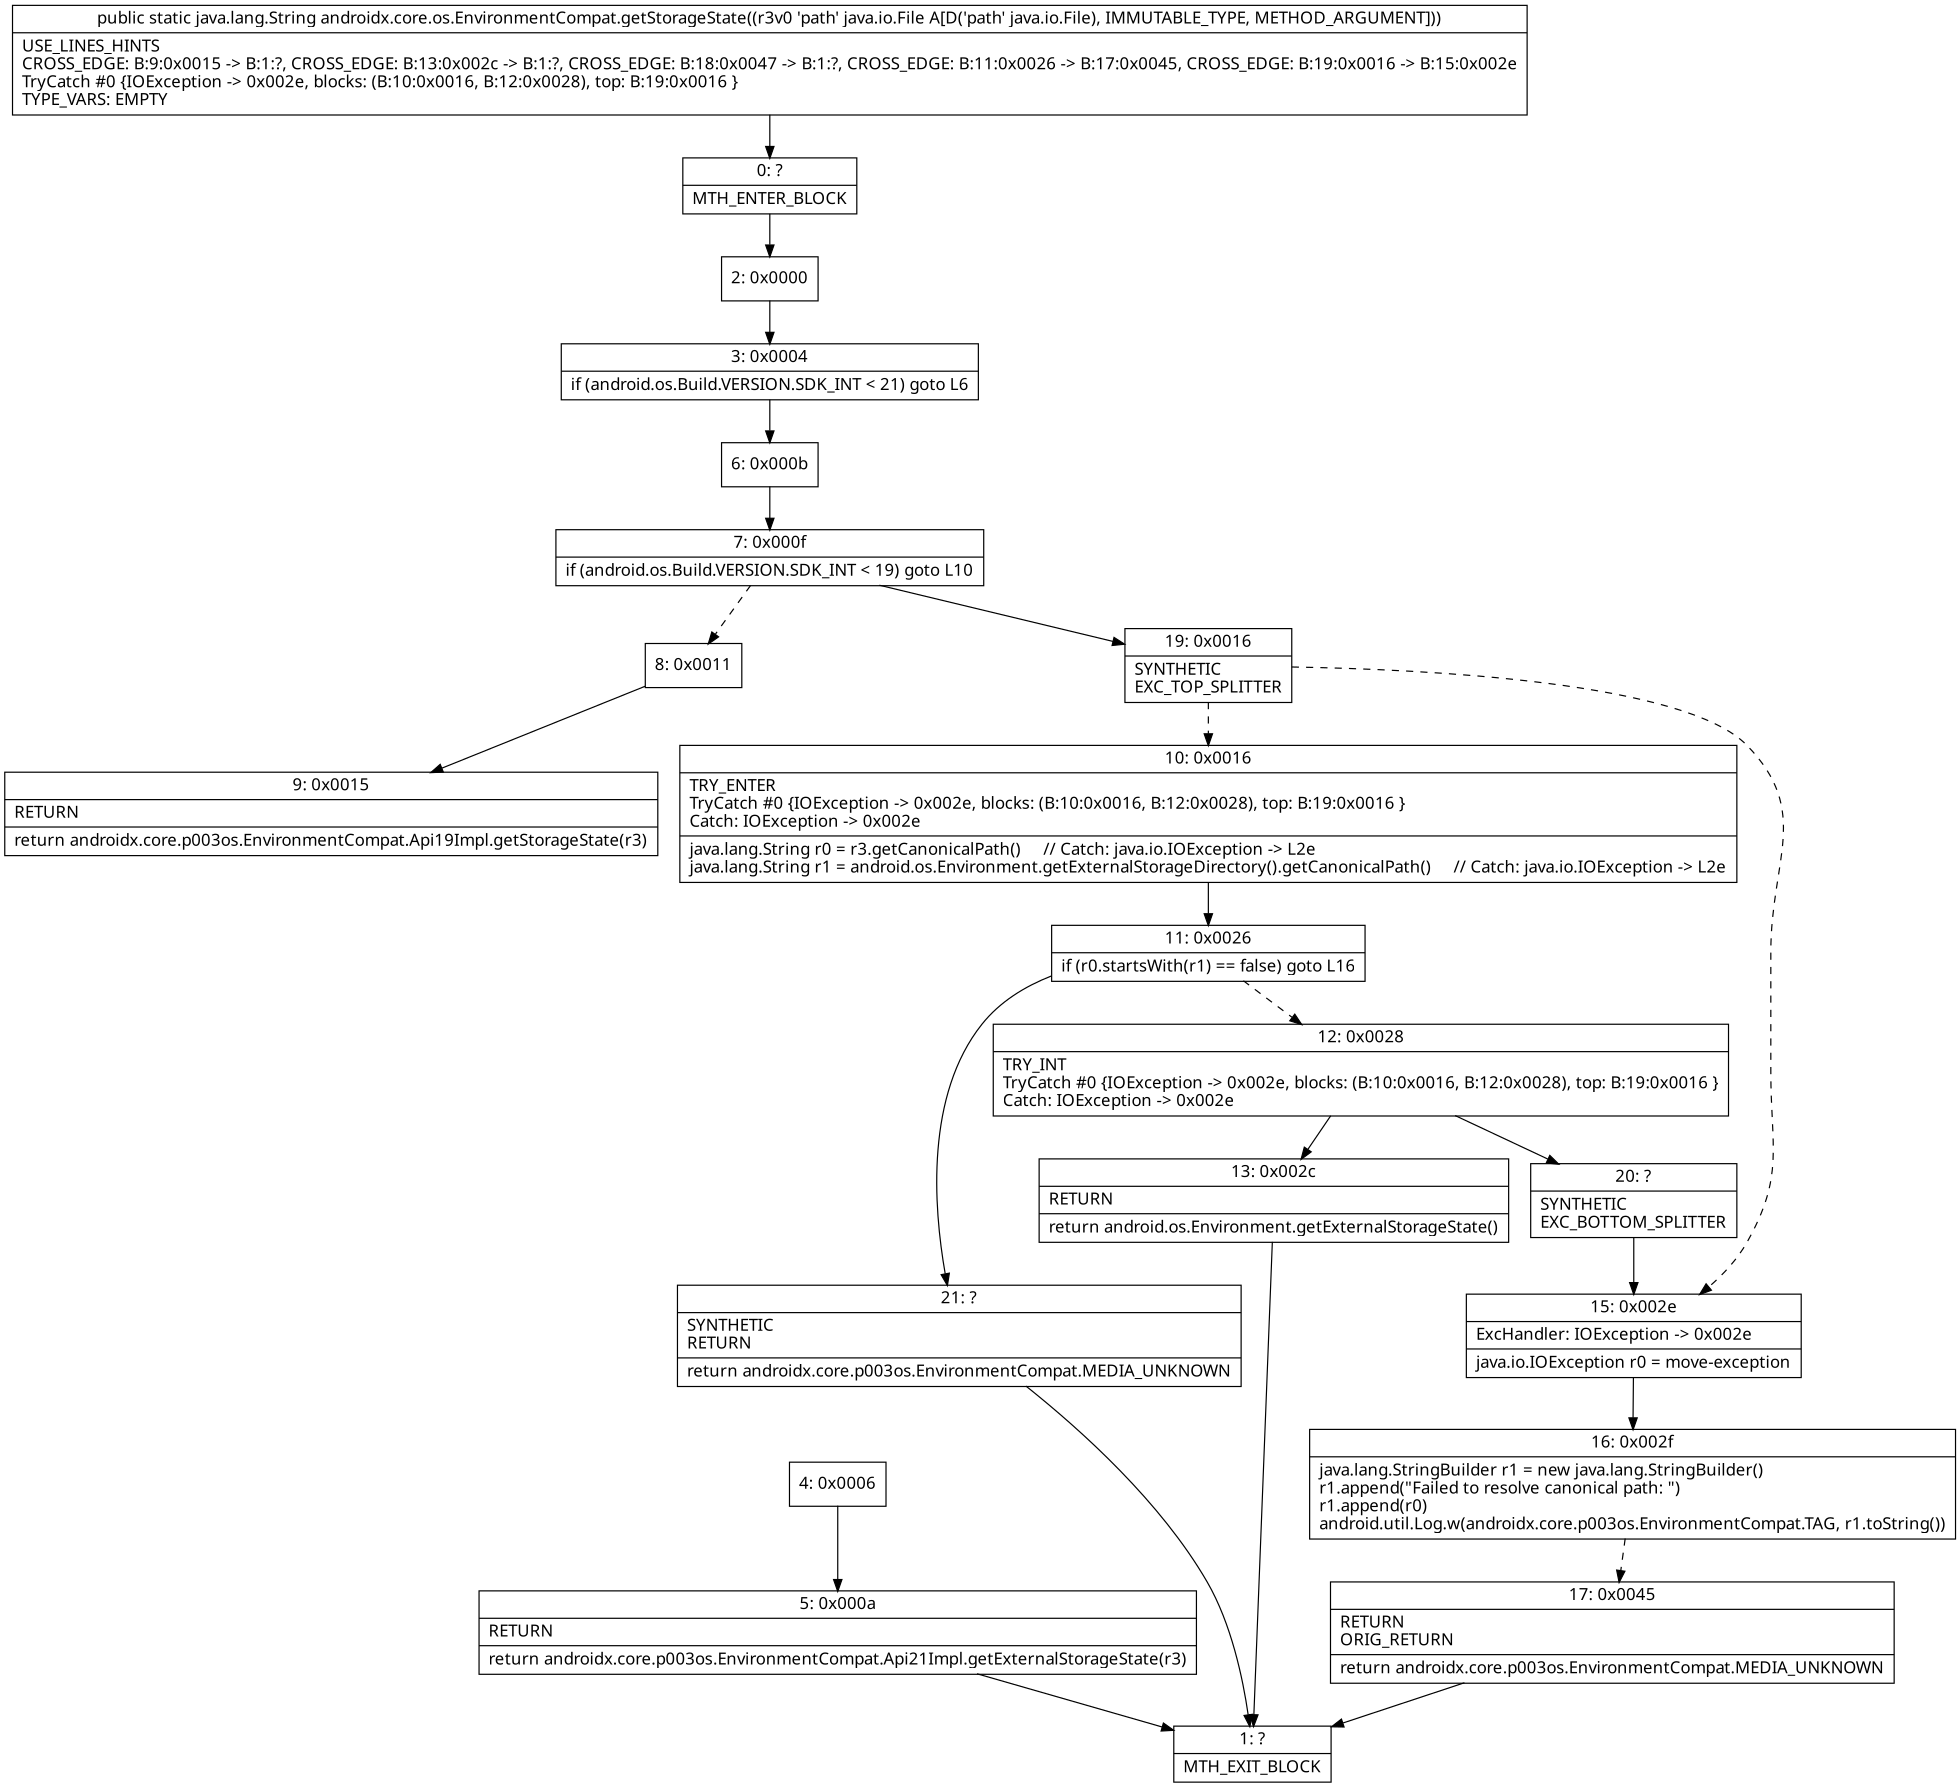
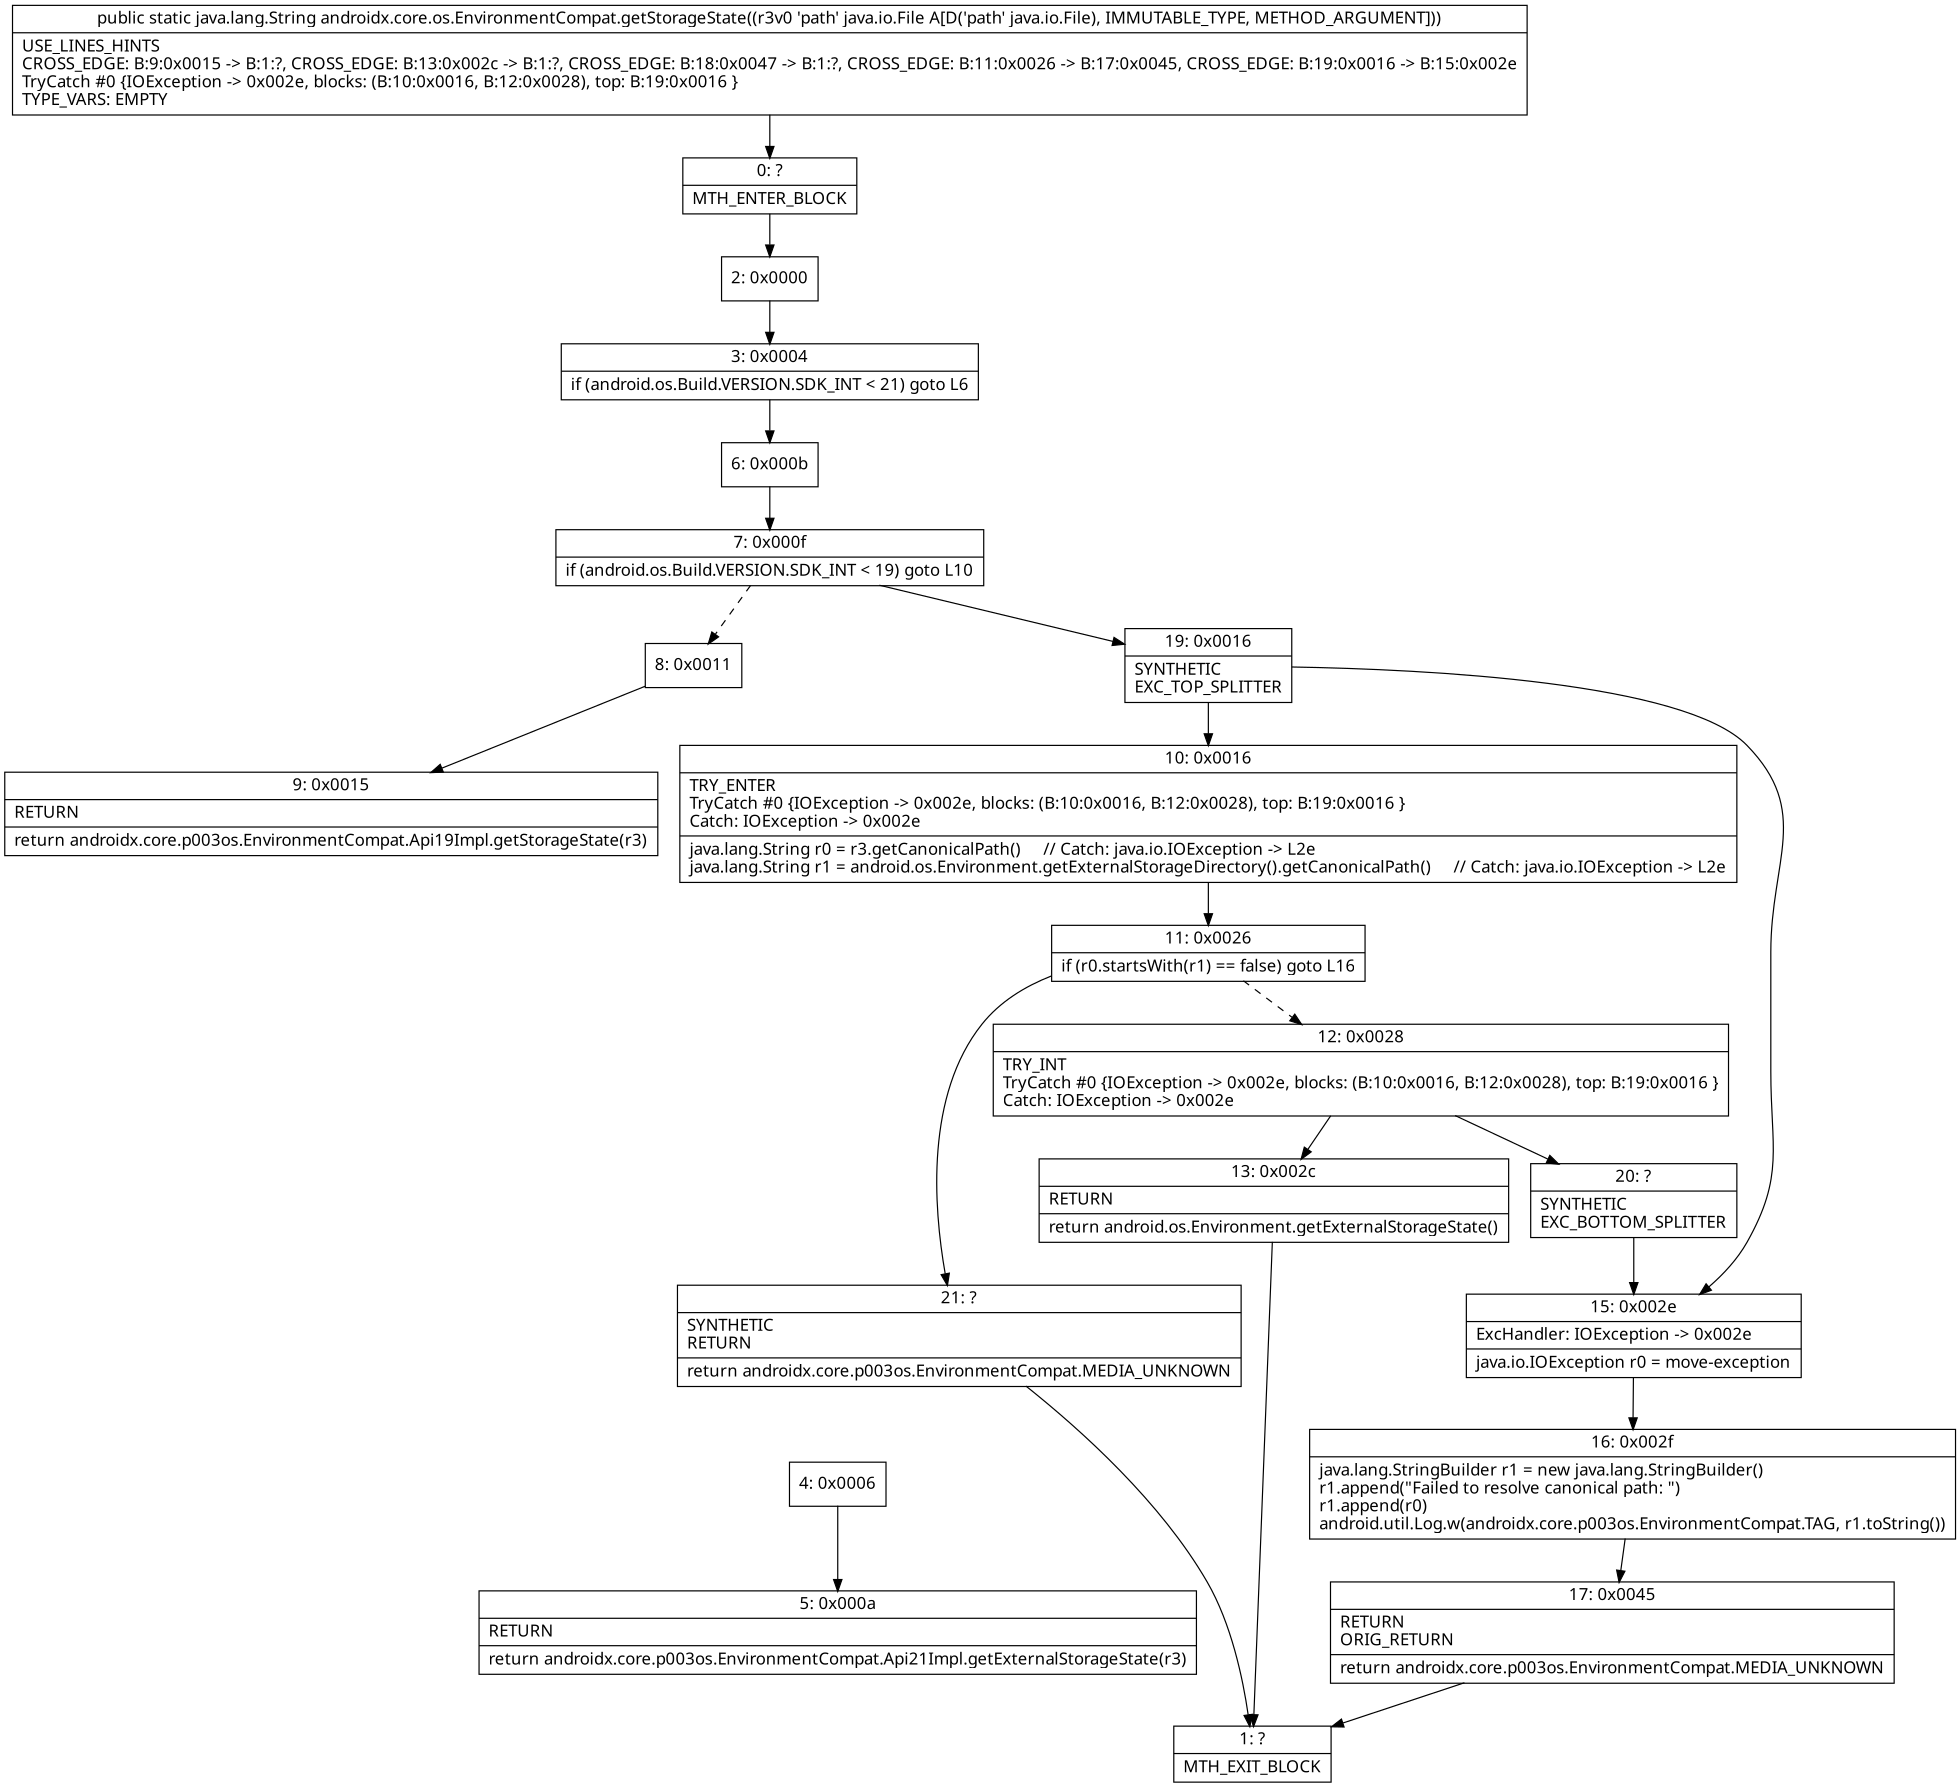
edge "19: 0x0016" -> "10: 0x0016": style dashed -> solid
edge "19: 0x0016" -> "15: 0x002e": style dashed -> solid
edge "16: 0x002f" -> "17: 0x0045": style dashed -> solid
edge "5: 0x000a" -> "1: ?": removed
